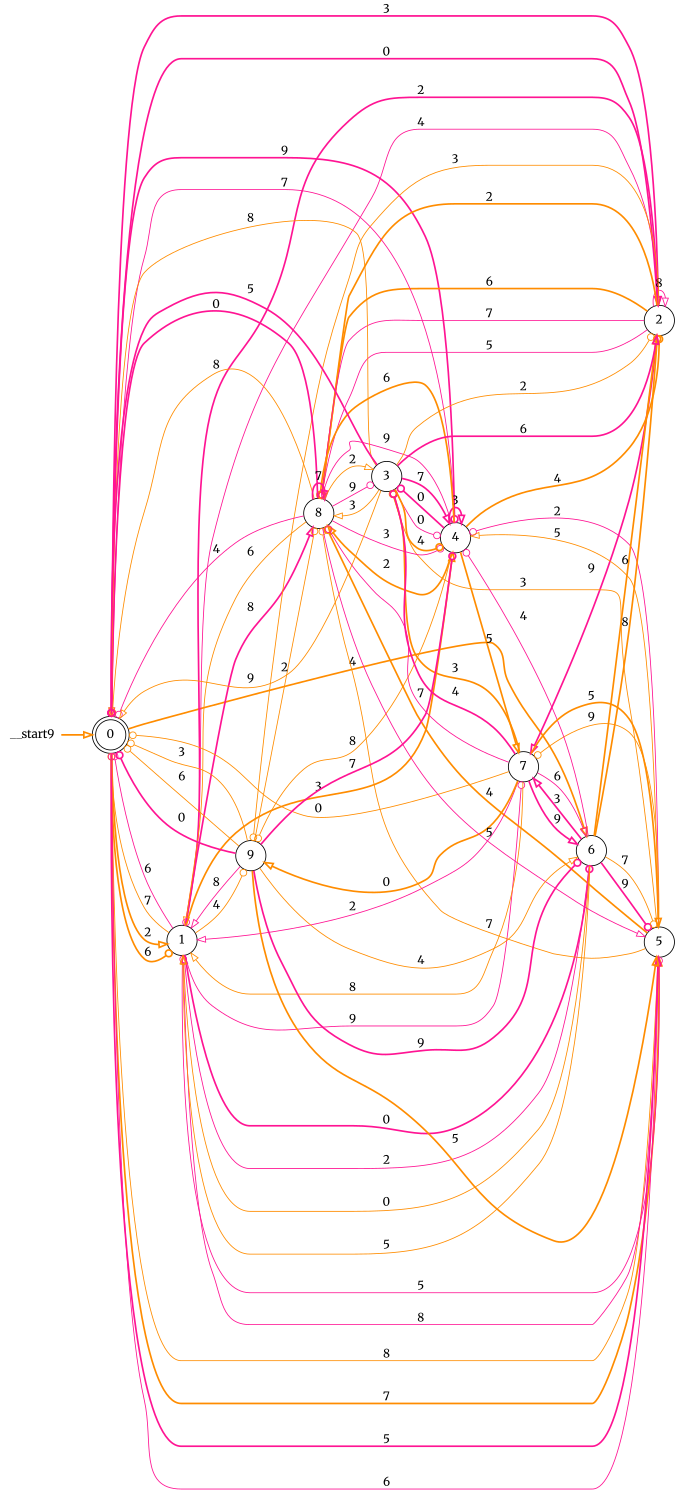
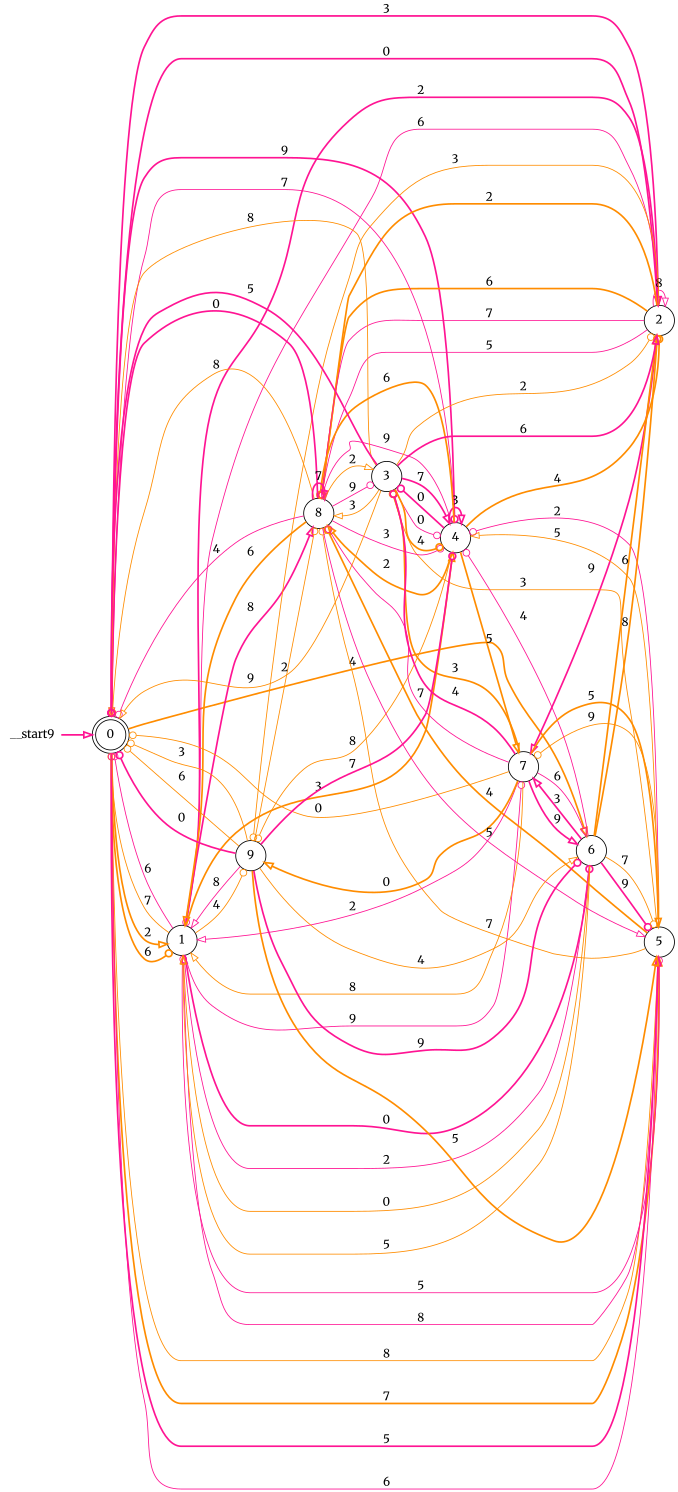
edge "2" -> "1": label "4" -> "6"
edge "8" -> "1": style solid -> bold
edge "__start9" -> "0": color darkorange -> deeppink
